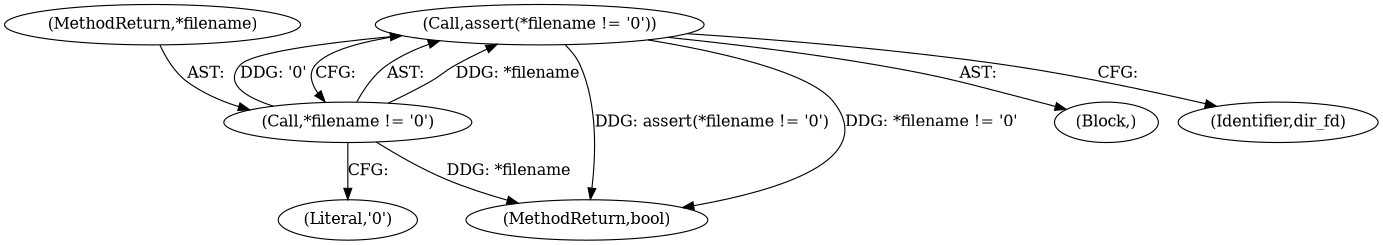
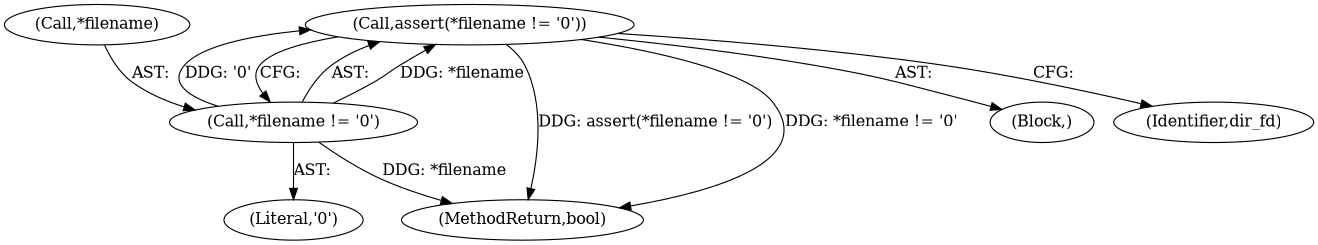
node "(MethodReturn,*filename)": label "(MethodReturn,*filename)" -> "(Call,*filename)"
edge "(Call,*filename != '0')" -> "(Literal,'0')": label "CFG: " -> "AST: "
